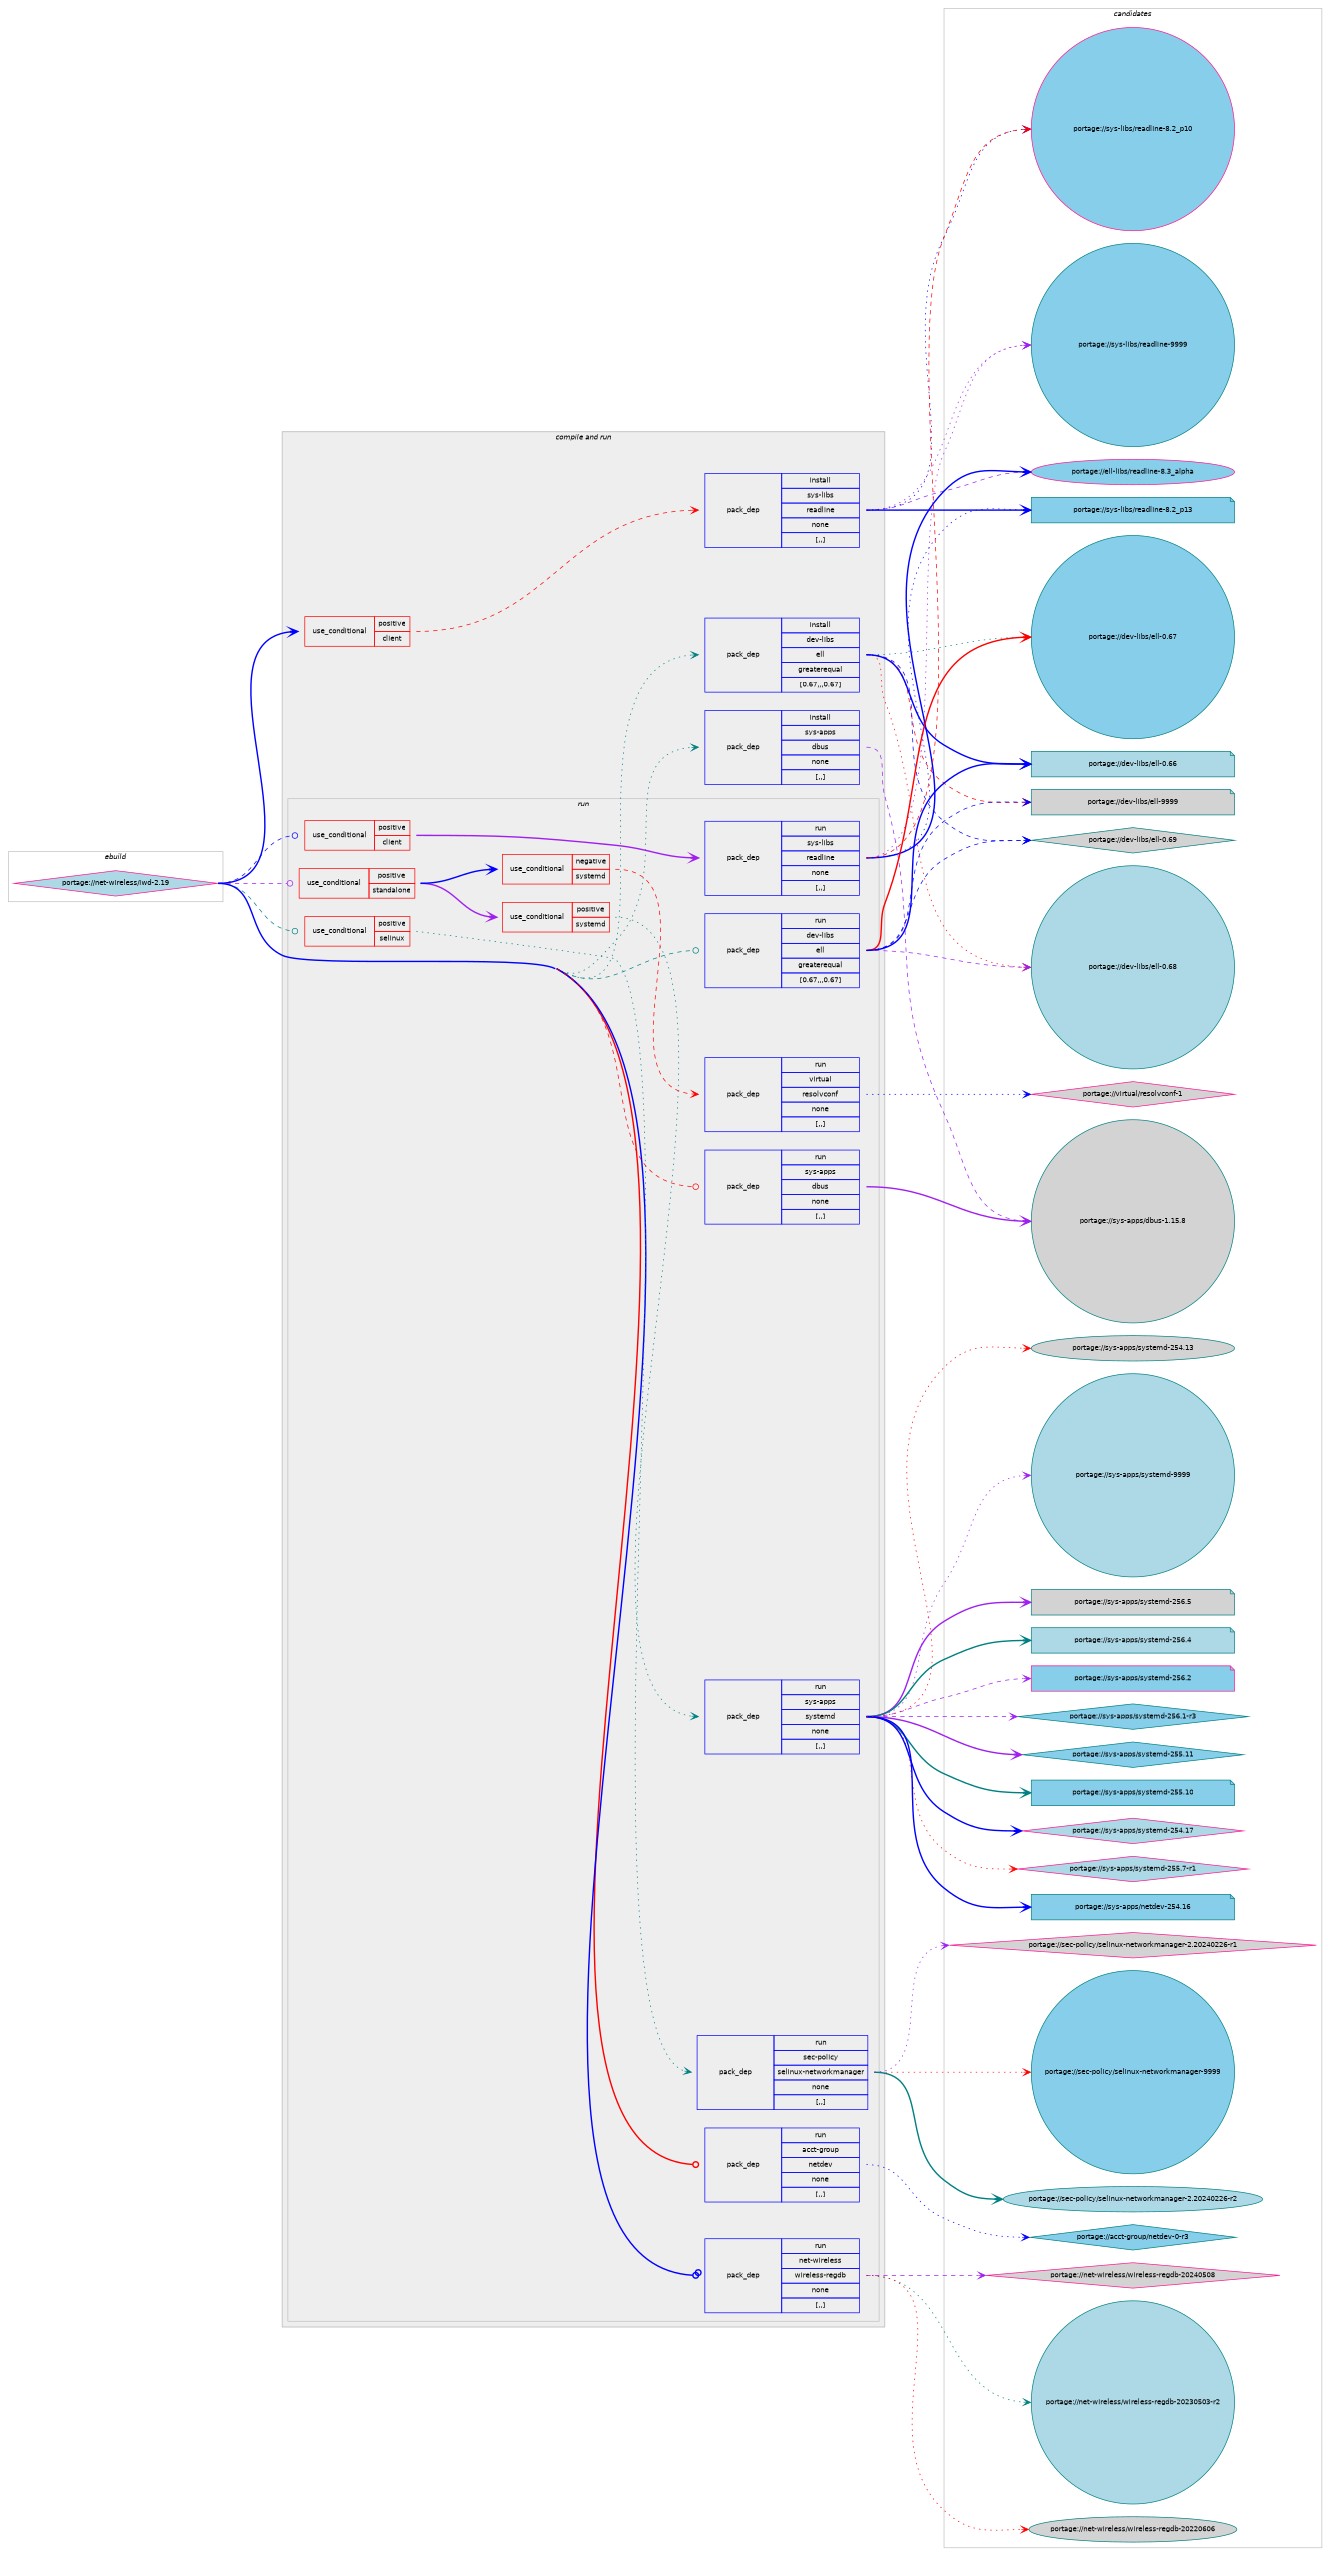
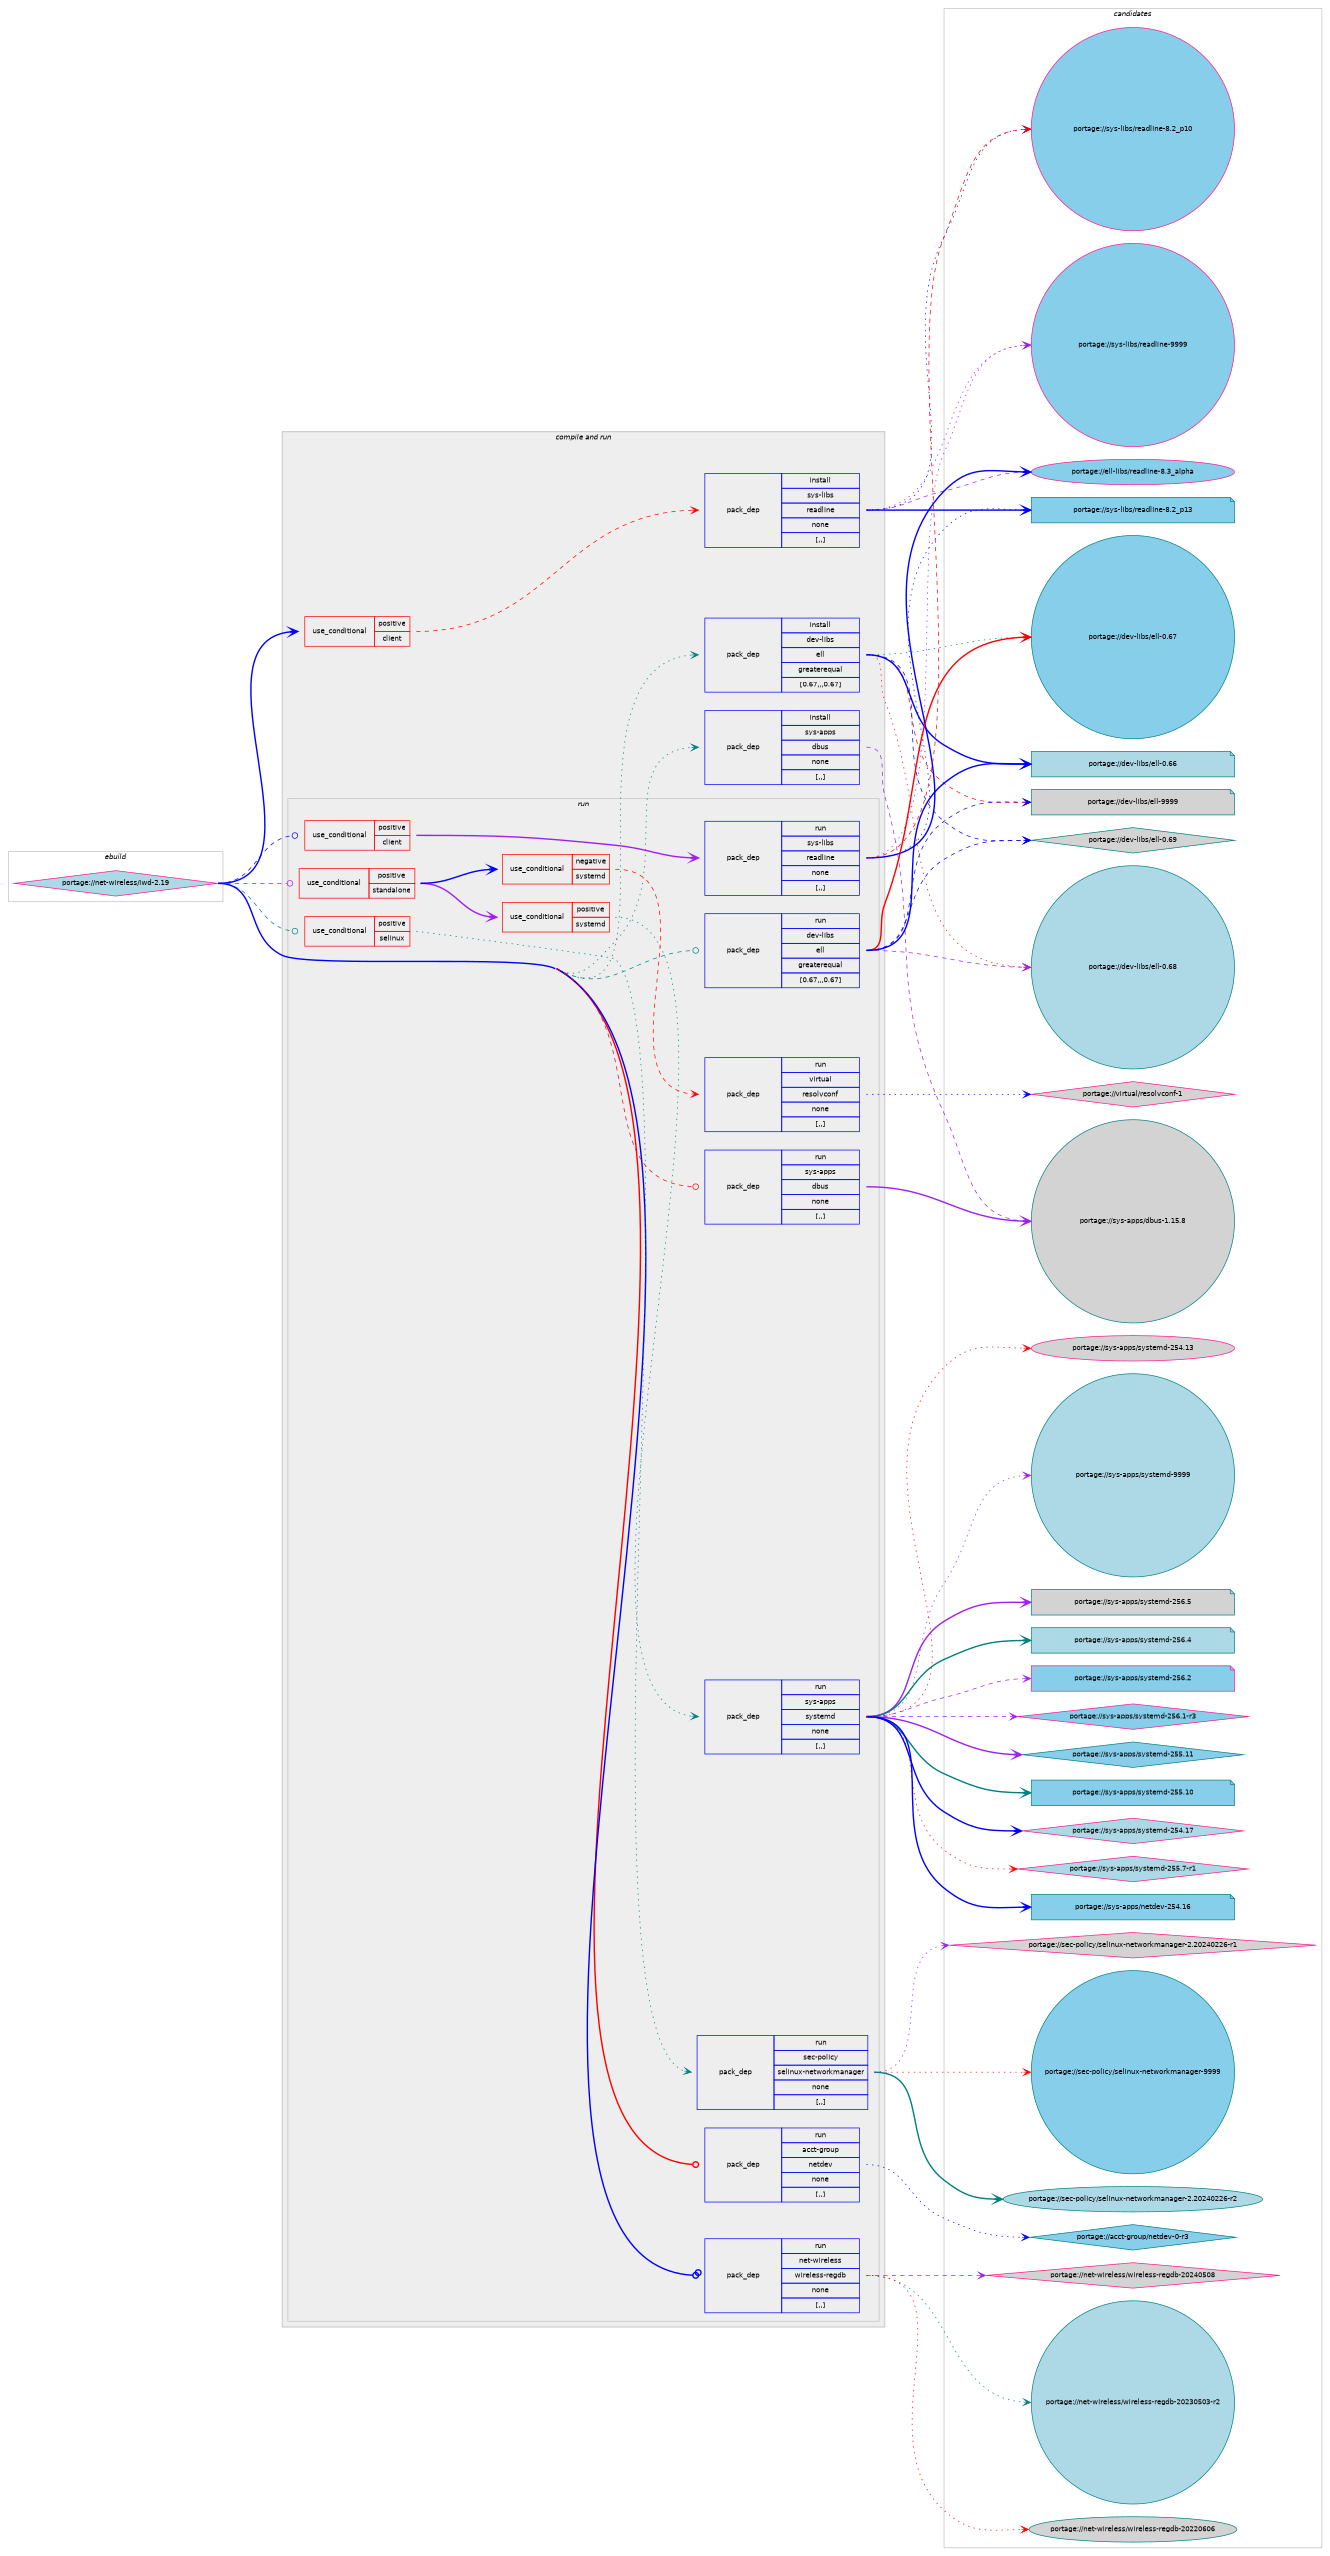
node "portage://sys-libs/readline-9999": color teal -> deeppink
node "portage://sys-apps/systemd-254.13": color teal -> deeppink
node "portage://sys-apps/systemd-256.1-r3": color teal -> deeppink
